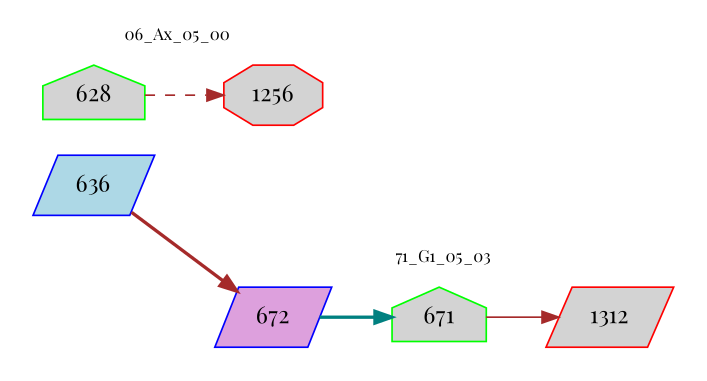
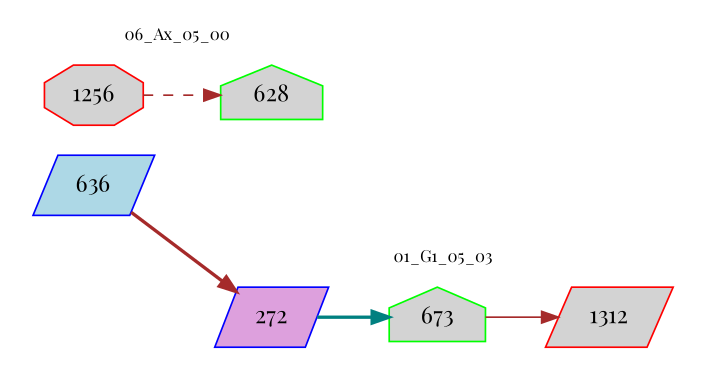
edge "628" -> "1256": reversed
cluster "71_G1_05_03": label "71_G1_05_03" -> "01_G1_05_03"
node "672": label "672" -> "272"
node "671": label "671" -> "673"
